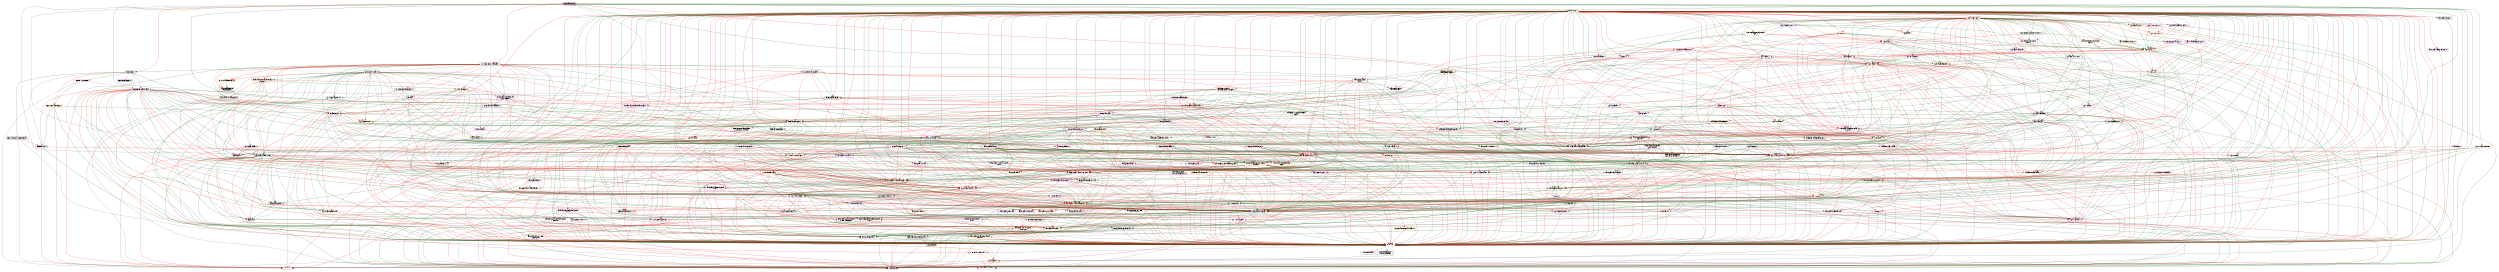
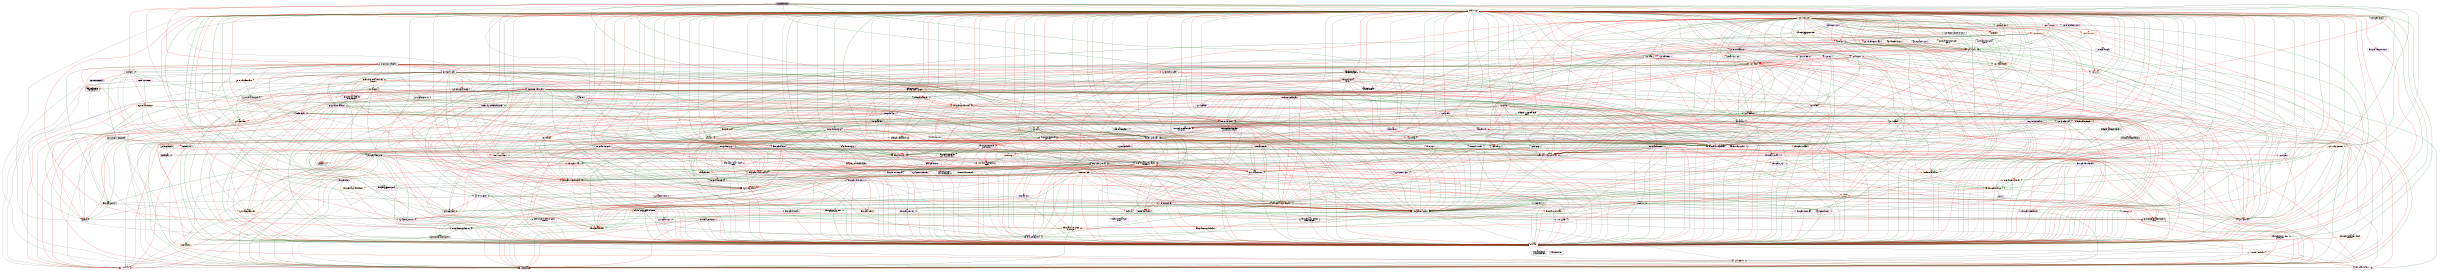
edge "Tasks/TaskPrivate.h" -> "CoreTypes.h": removed
